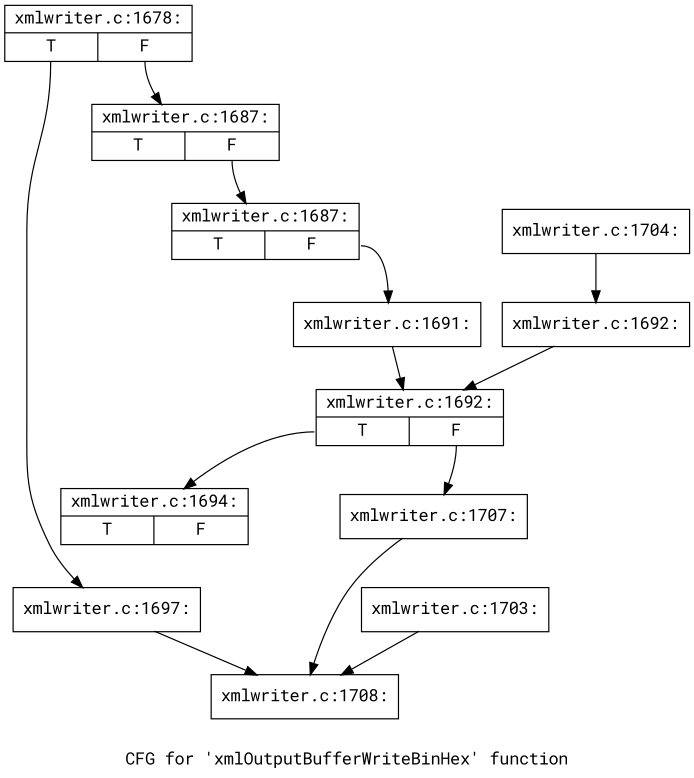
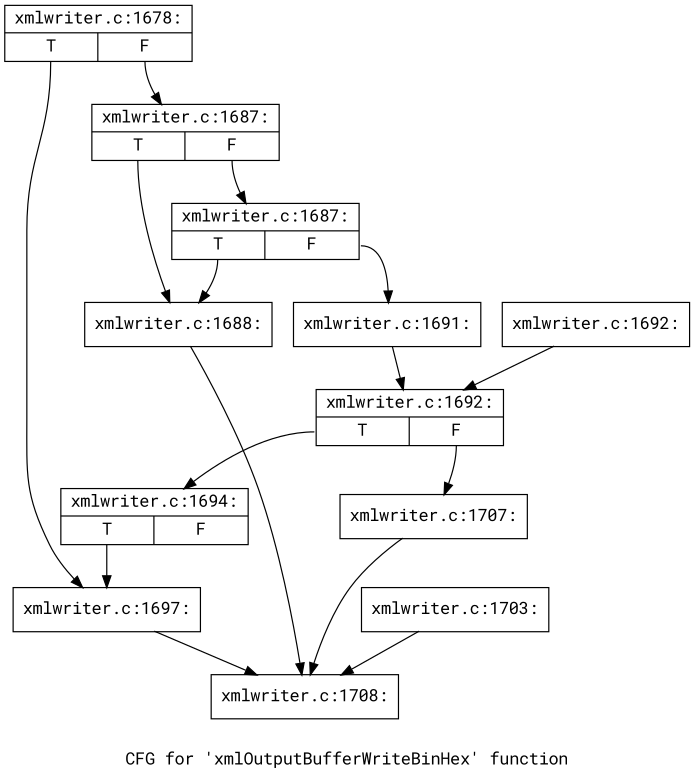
node "xmlwriter.c:1704:": removed
node "xmlwriter.c:1688:": added
edge "xmlwriter.c:1694:" -> "xmlwriter.c:1697:": added
